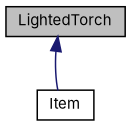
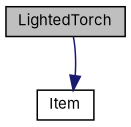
edge "Item" -> "LightedTorch": reversed
